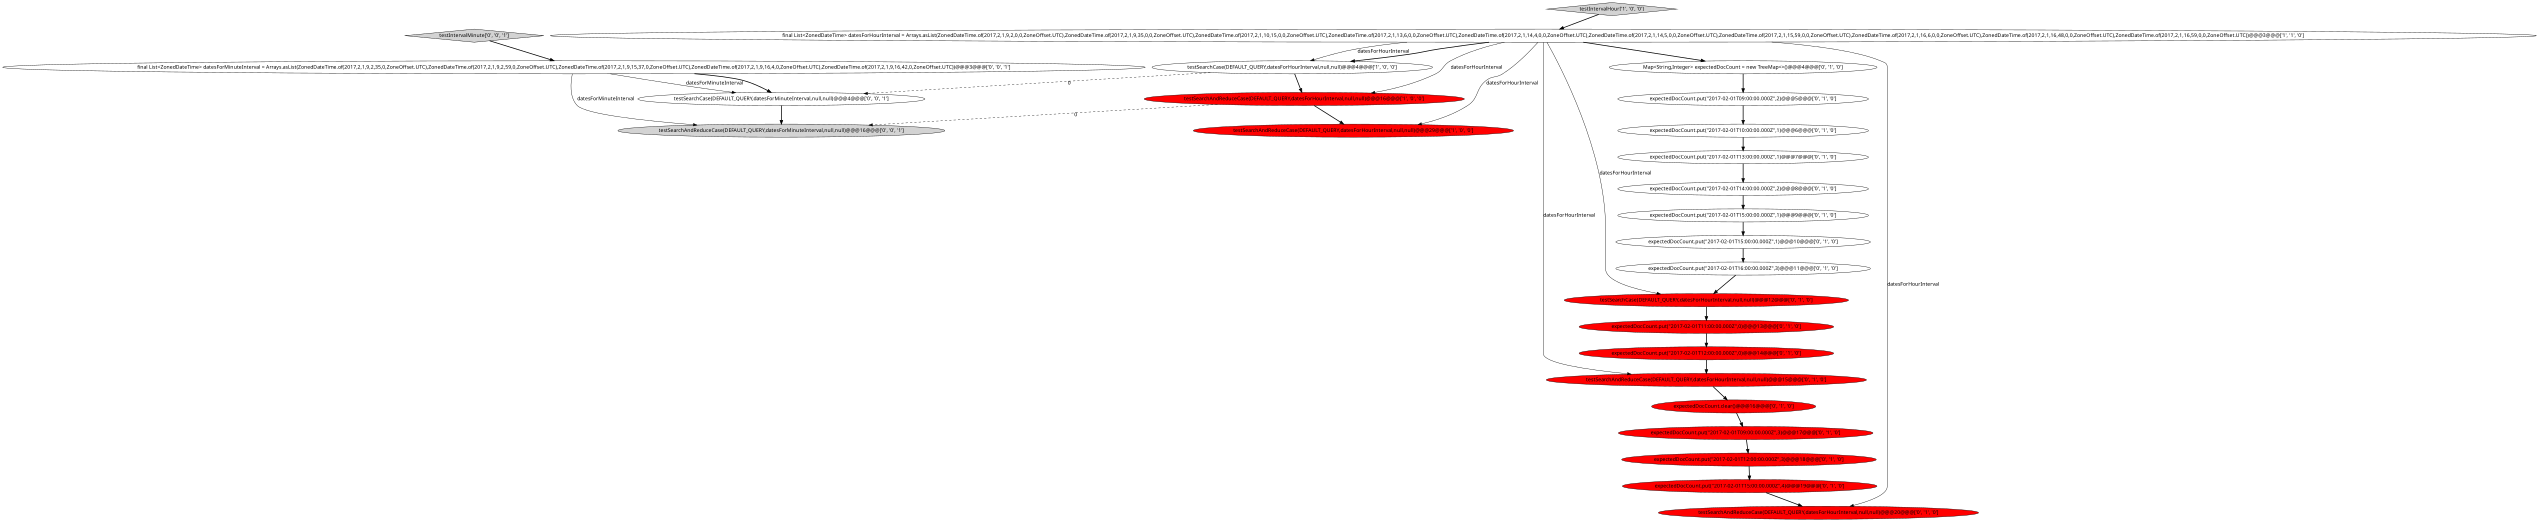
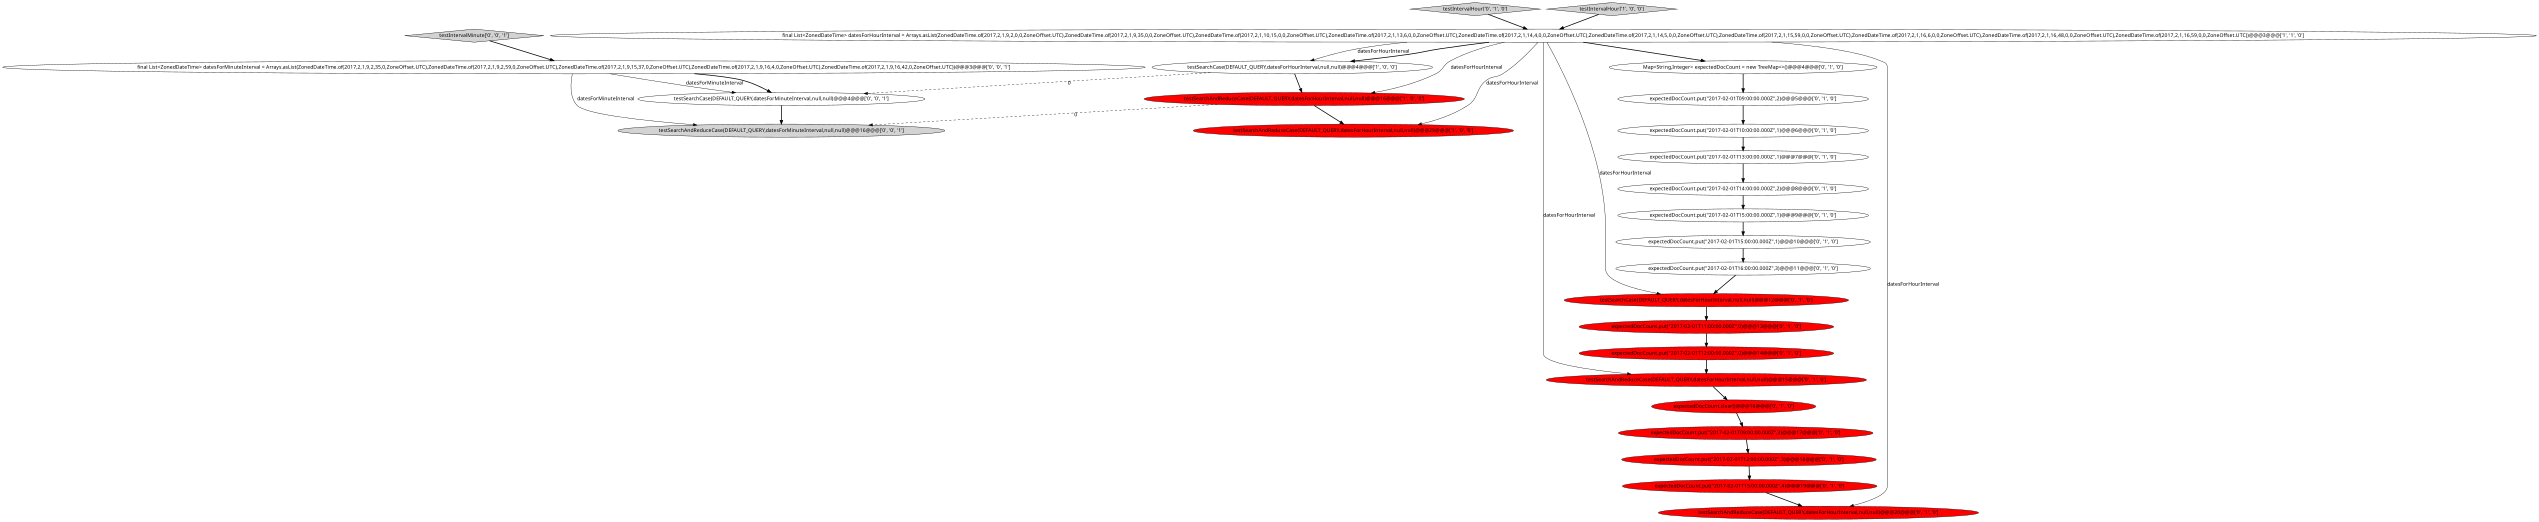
node "testIntervalHour['0', '1', '0']": added
